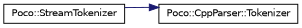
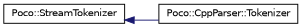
edge "Poco::StreamTokenizer" -> "Poco::CppParser::Tokenizer": reversed
